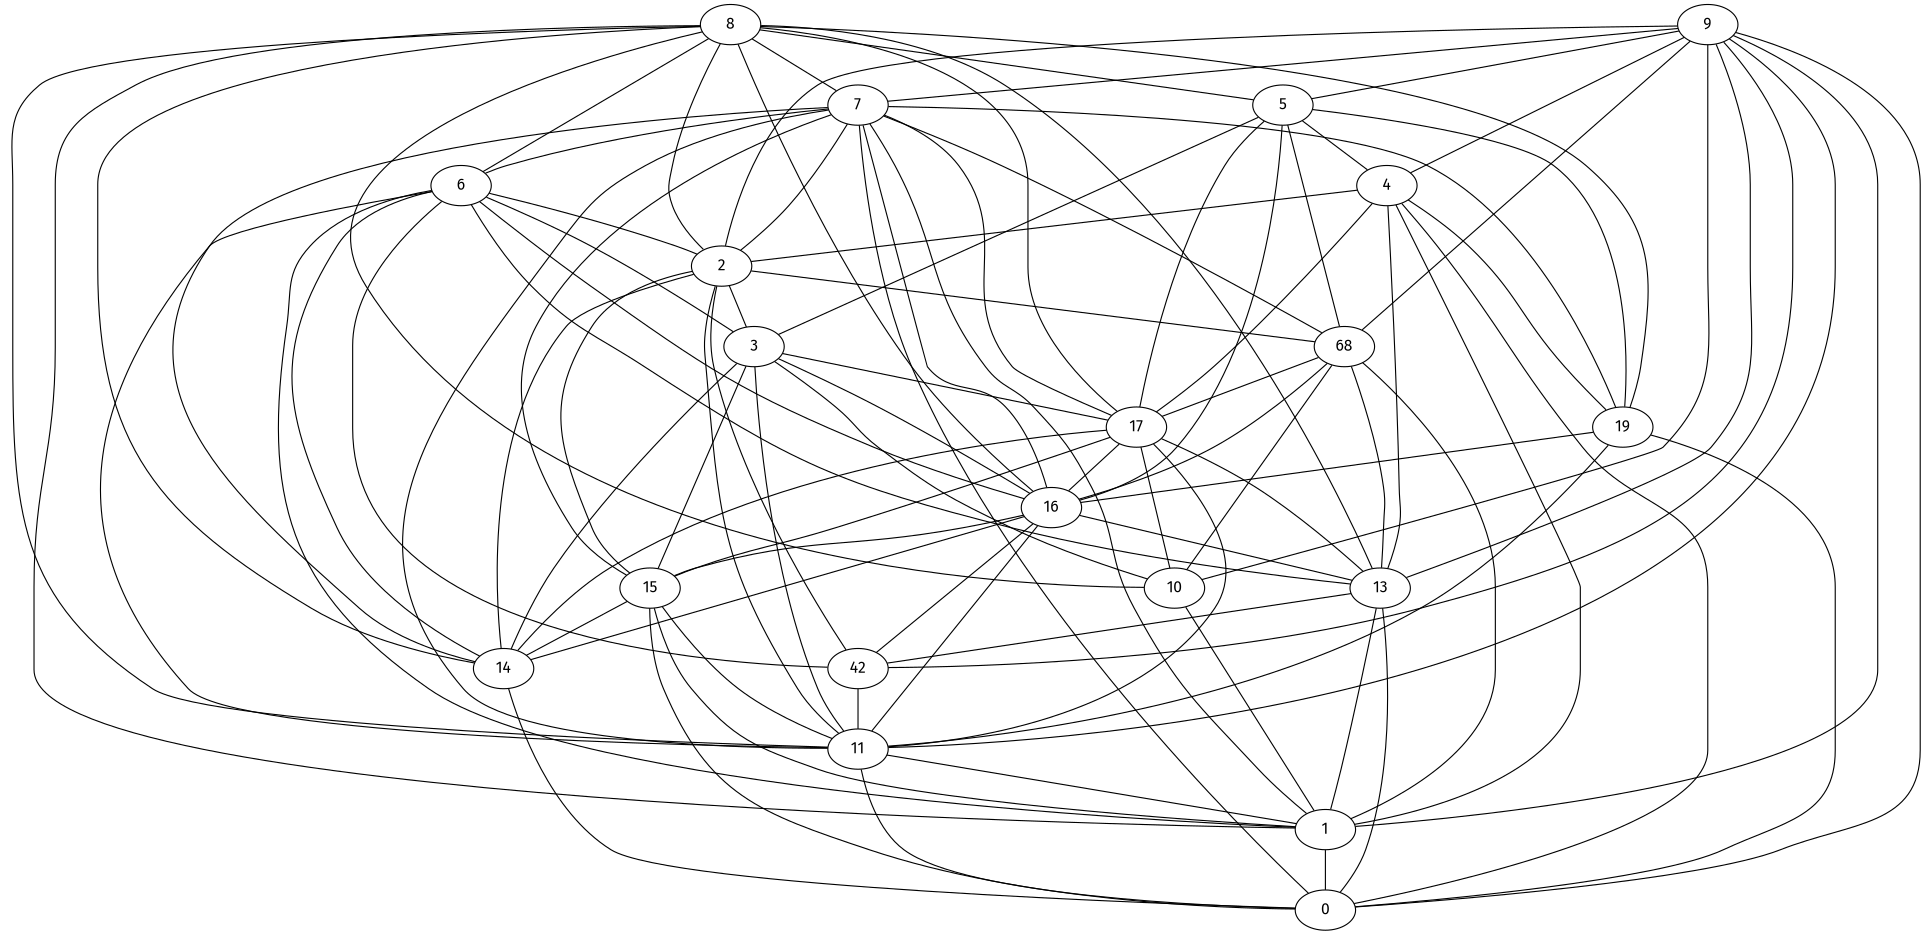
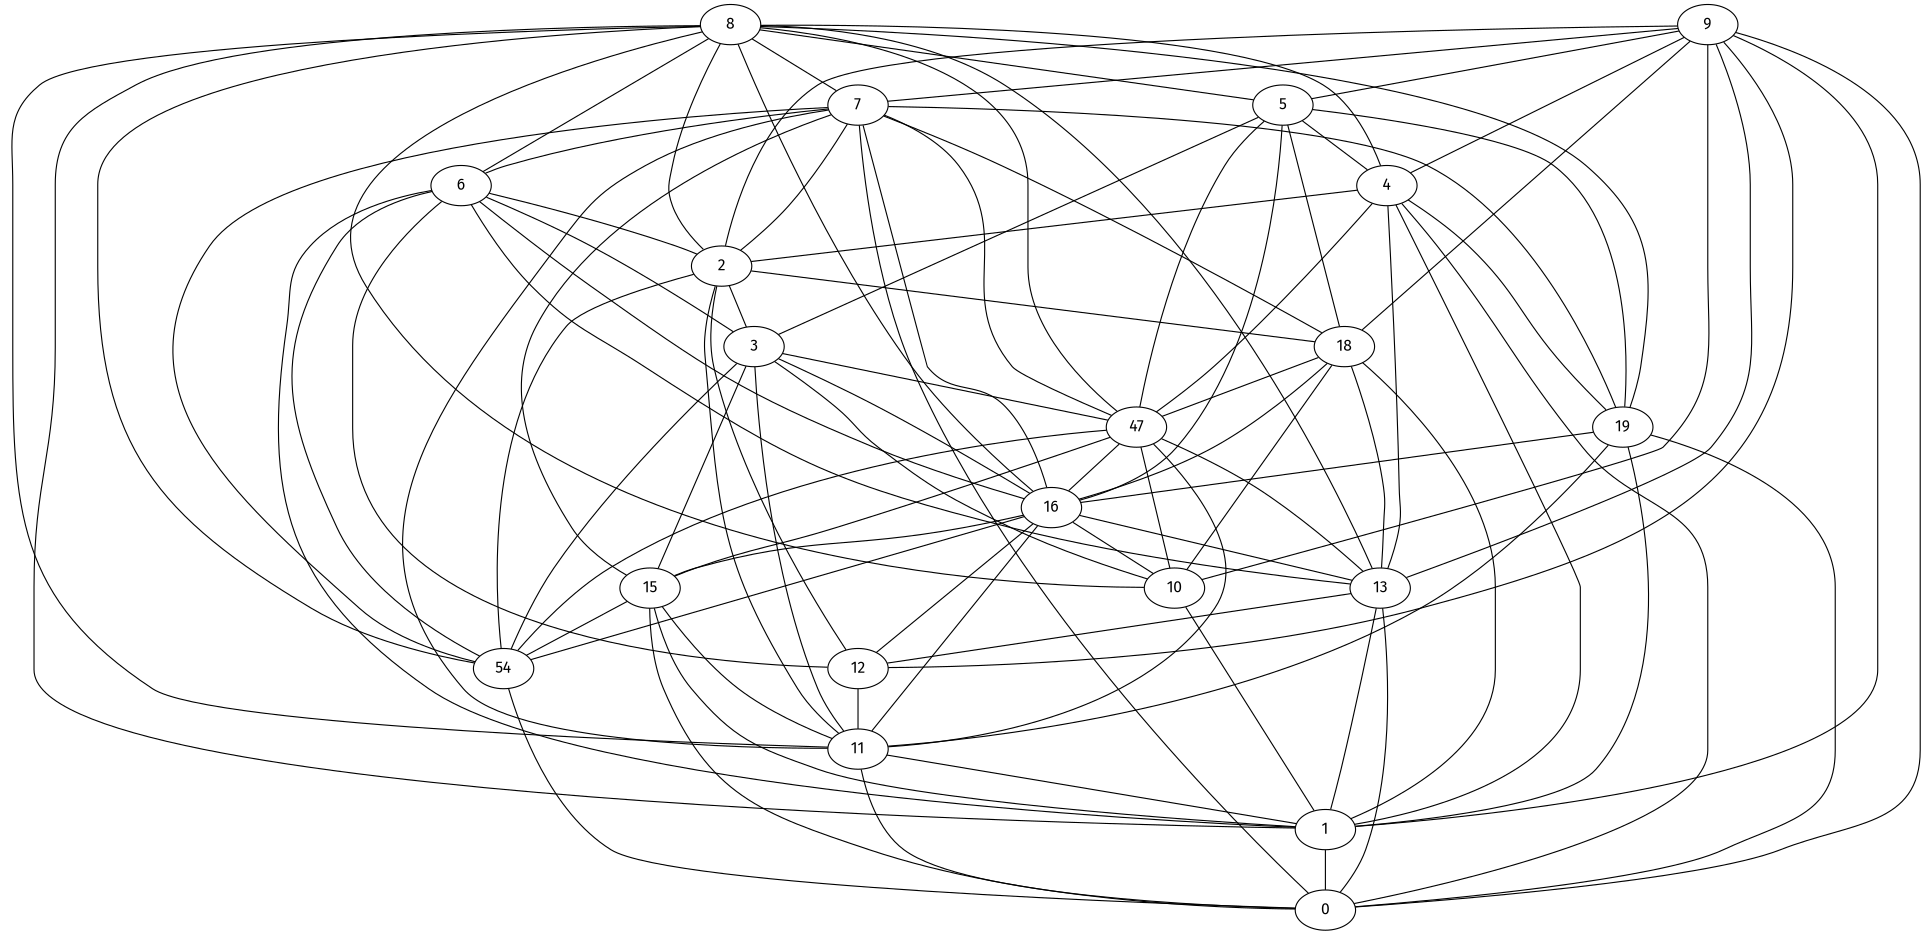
edge "8" -- "4": added
node "68": label "68" -> "18"
edge "2" -- "15": removed
node "17": label "17" -> "47"
edge "7" -- "1": now "19" -- "1"
edge "16" -- "10": added
edge "9" -- "11": removed
edge "6" -- "11": removed
node "14": label "14" -> "54"
node "42": label "42" -> "12"
